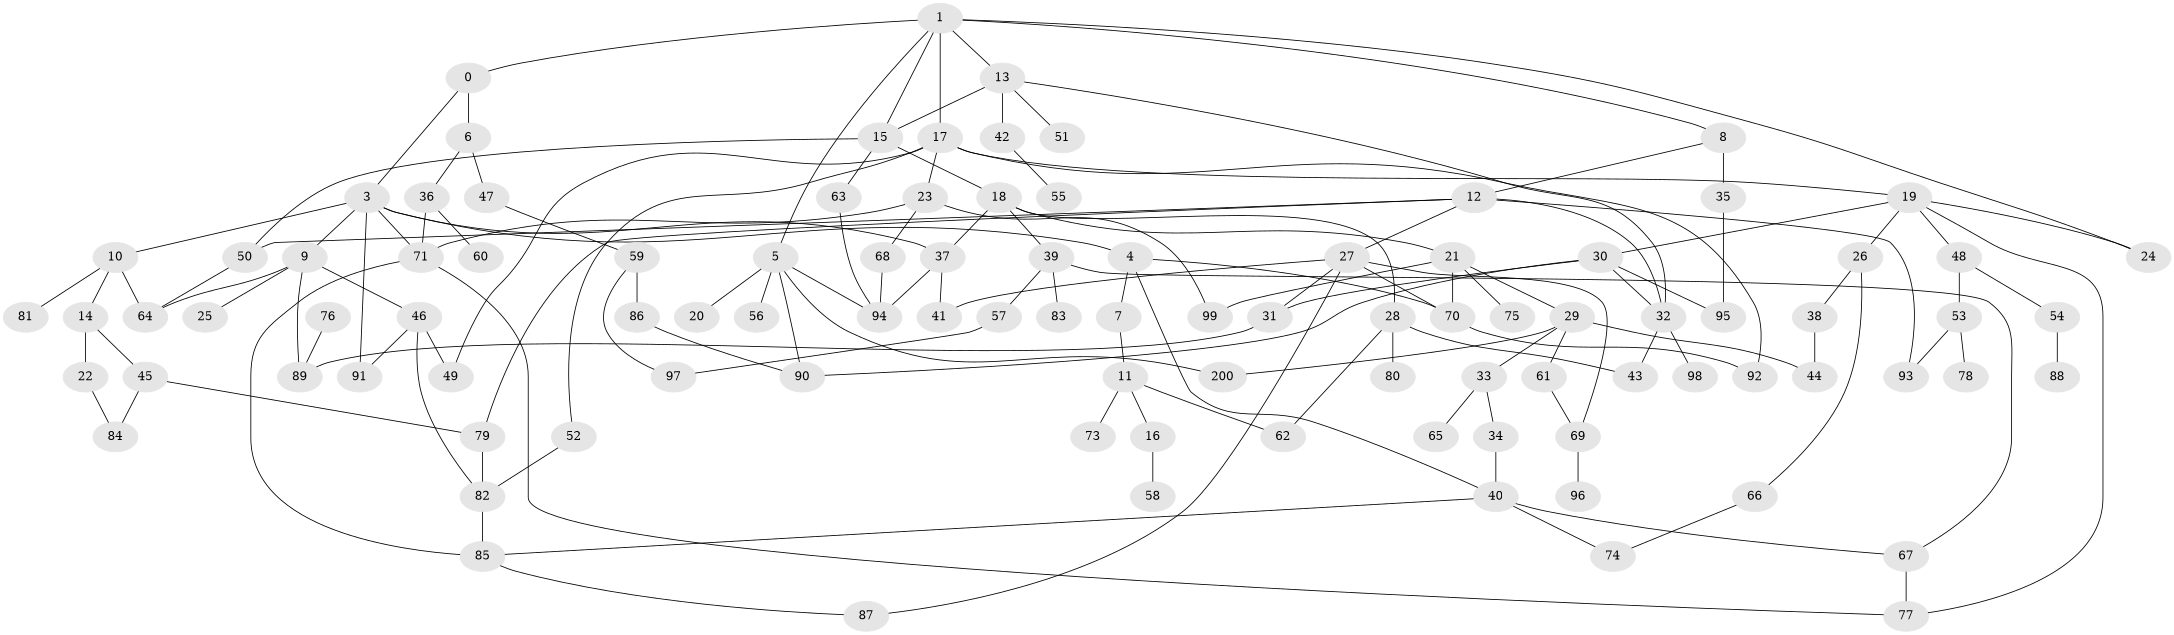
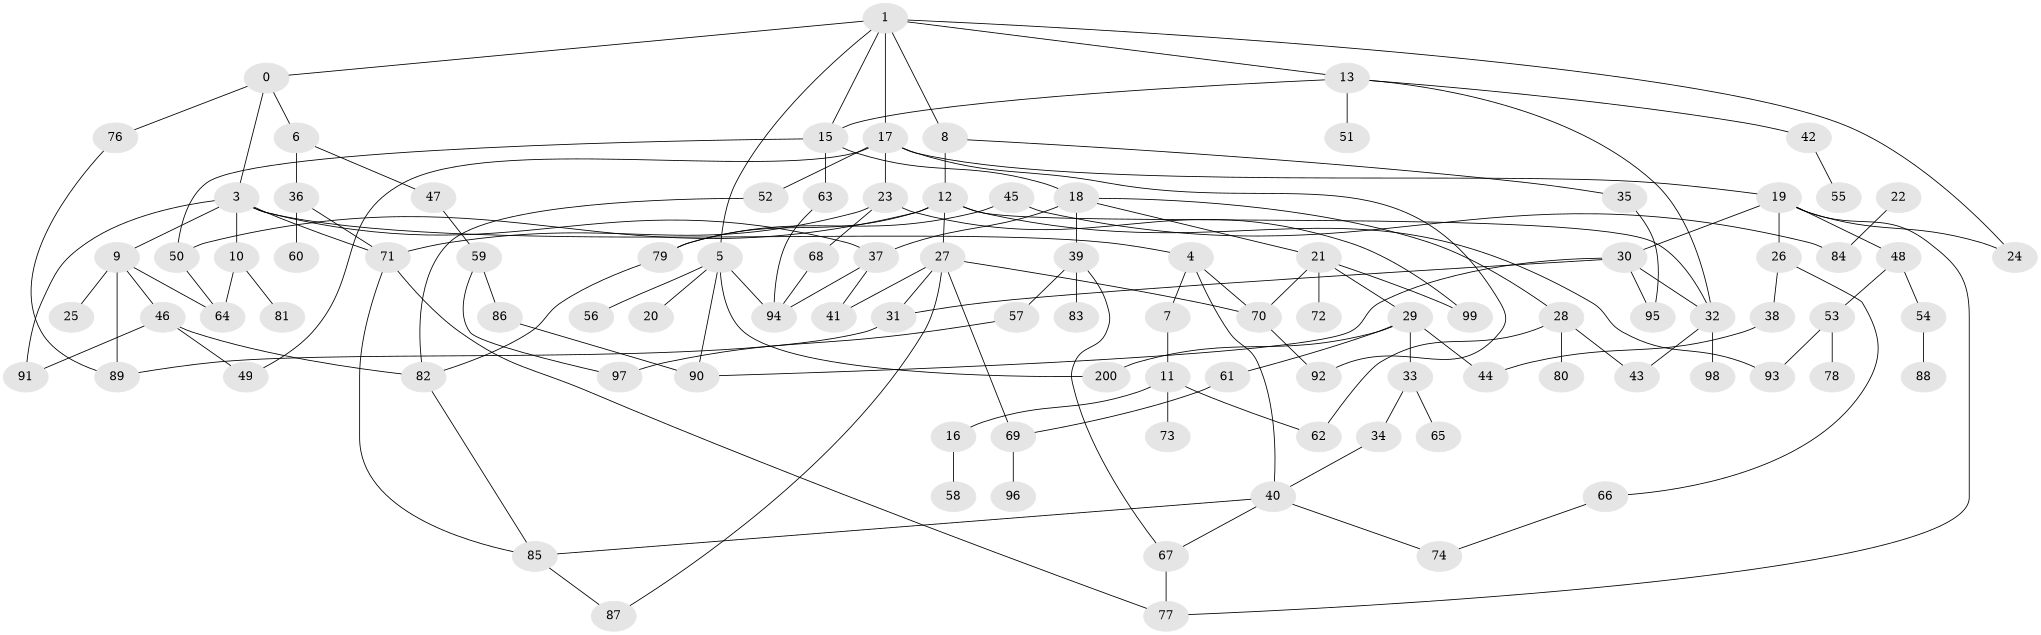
edge "0" -- "76": added
node "14": removed
node "75": label "75" -> "72"
